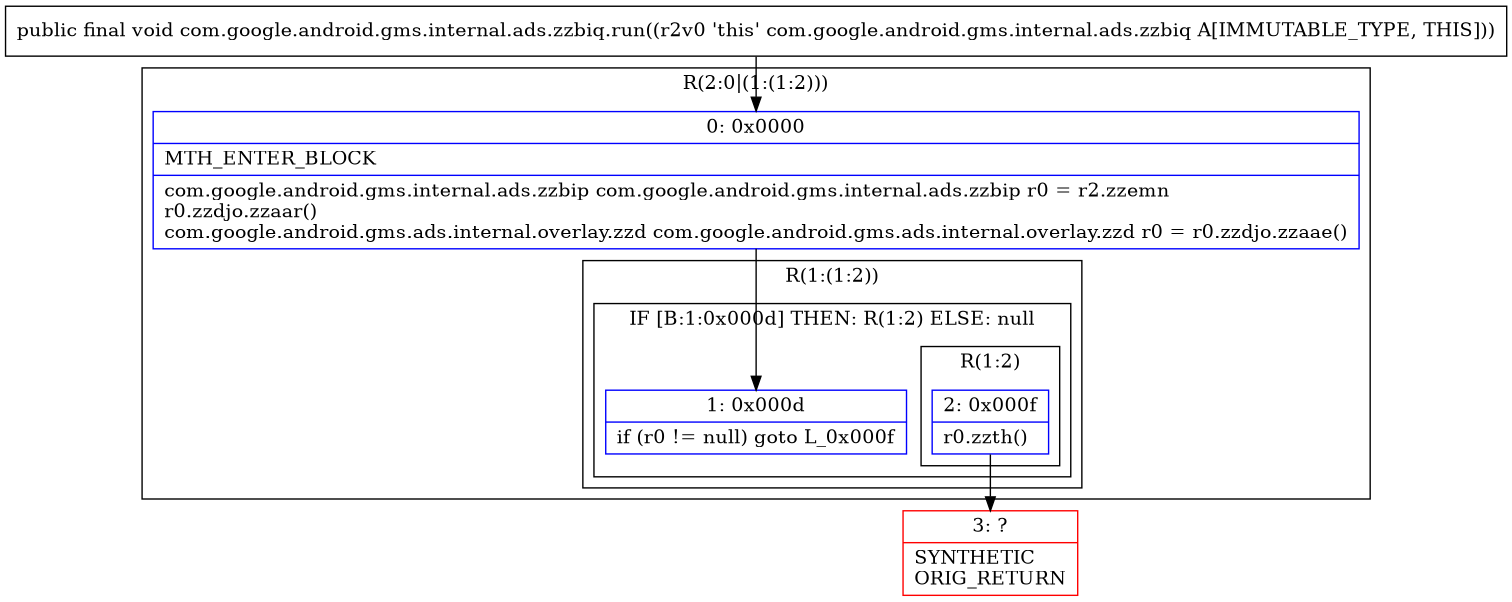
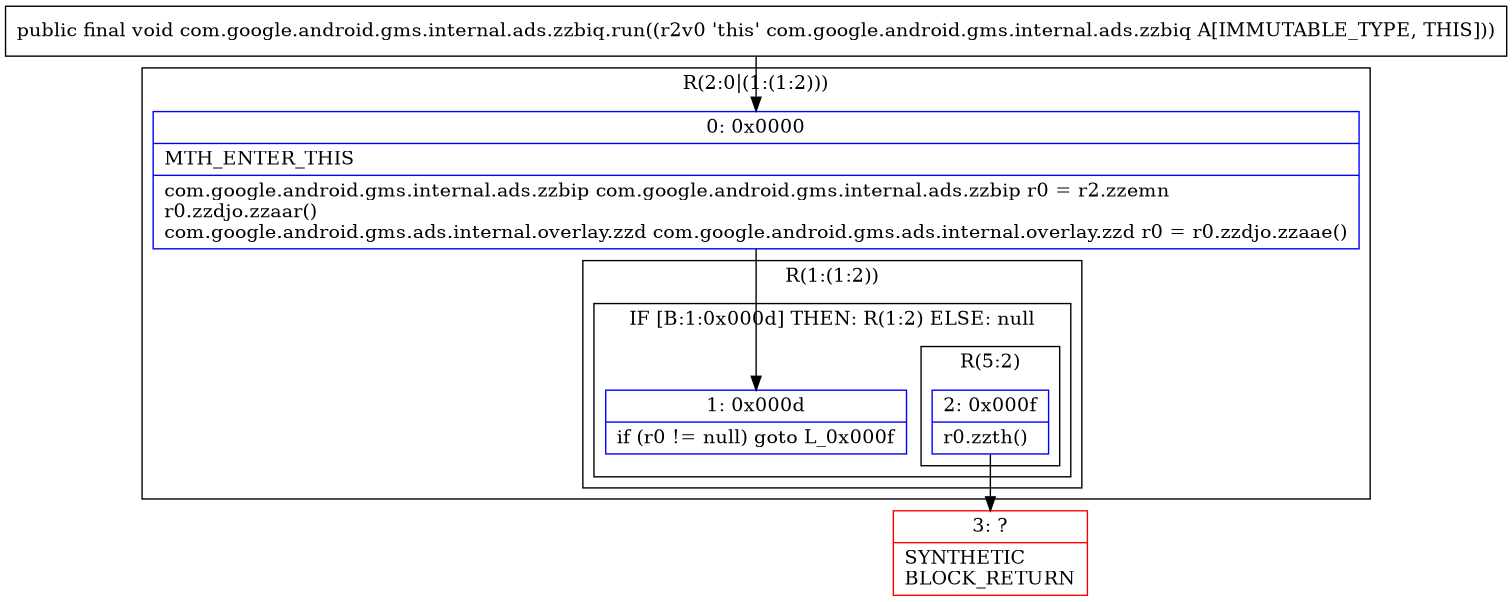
node "0: 0x0000": text "MTH_ENTER_BLOCK" -> "MTH_ENTER_THIS"
cluster "R(1:2)": label "R(1:2)" -> "R(5:2)"
node "3: ?": text "ORIG_RETURN" -> "BLOCK_RETURN"
